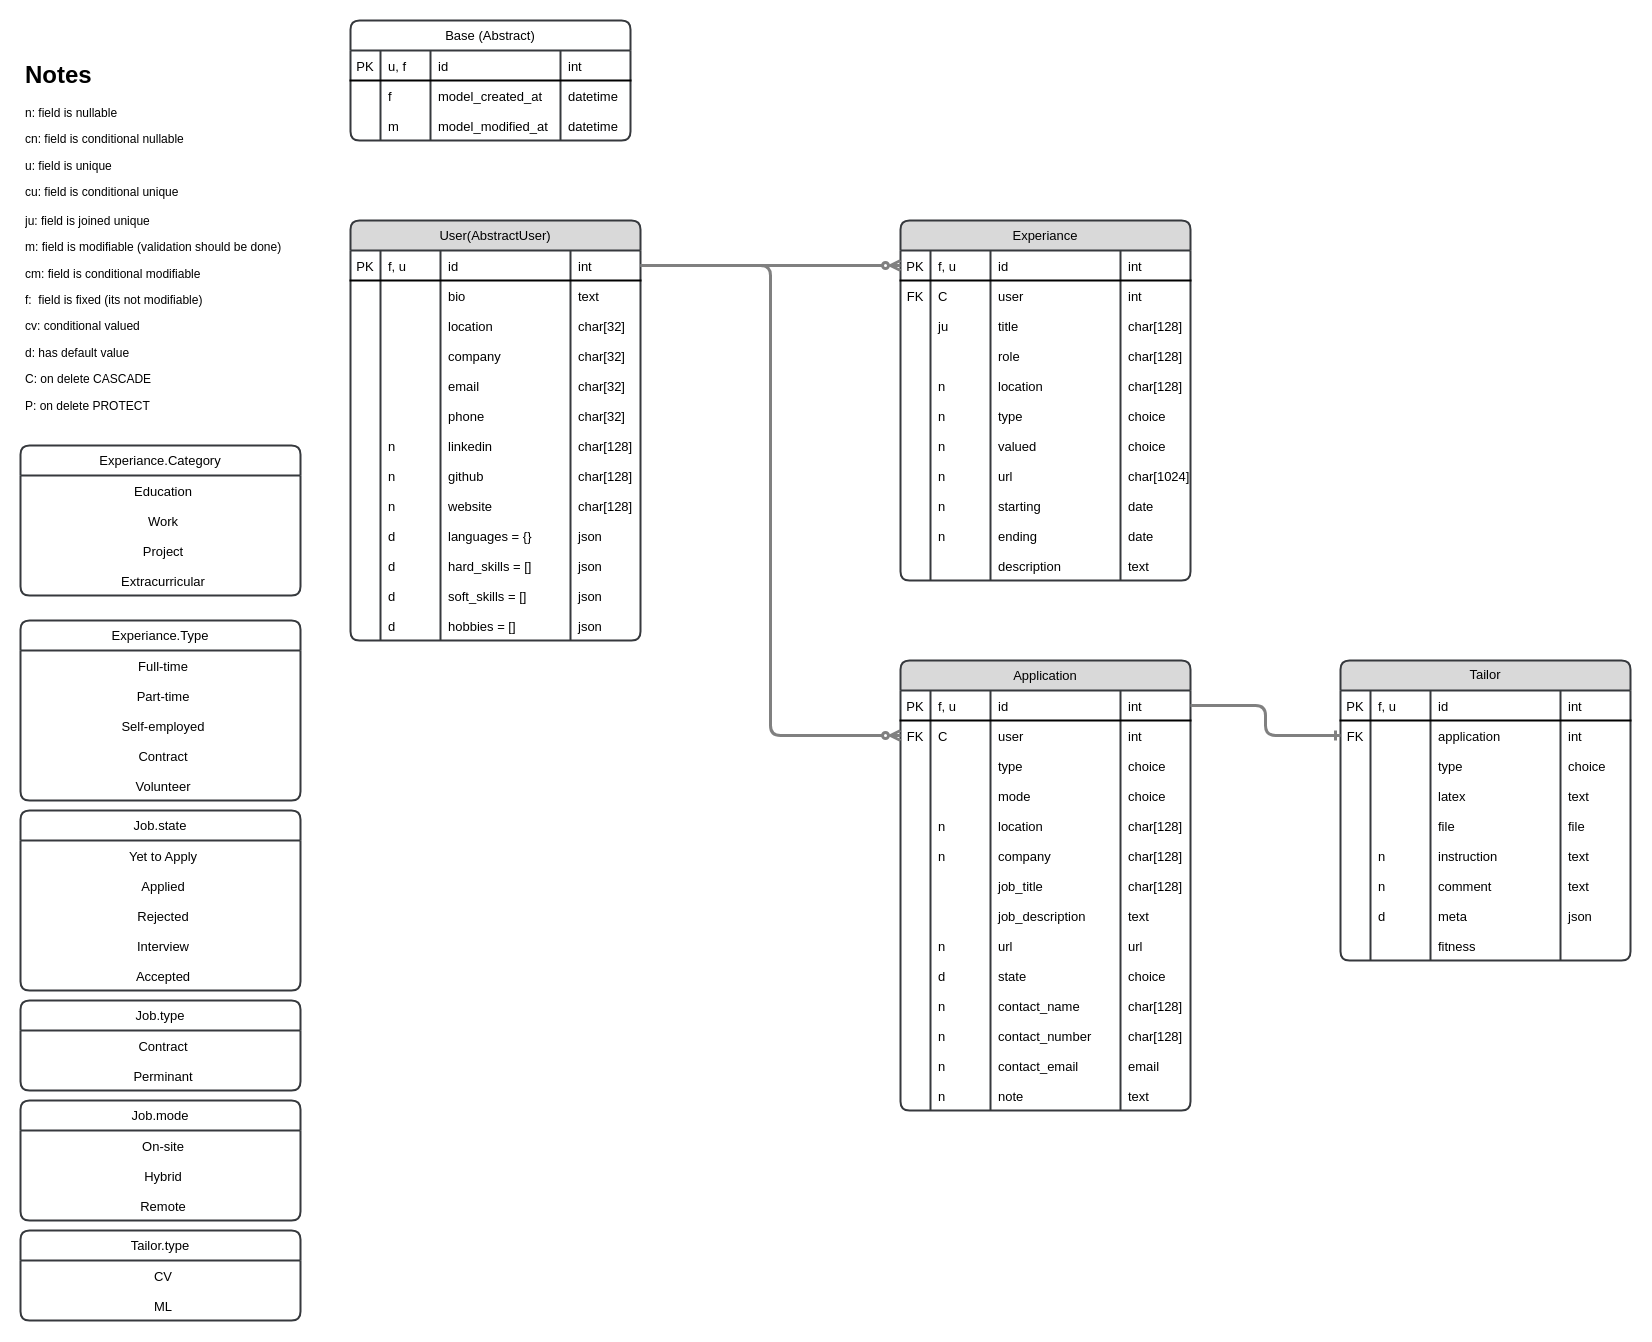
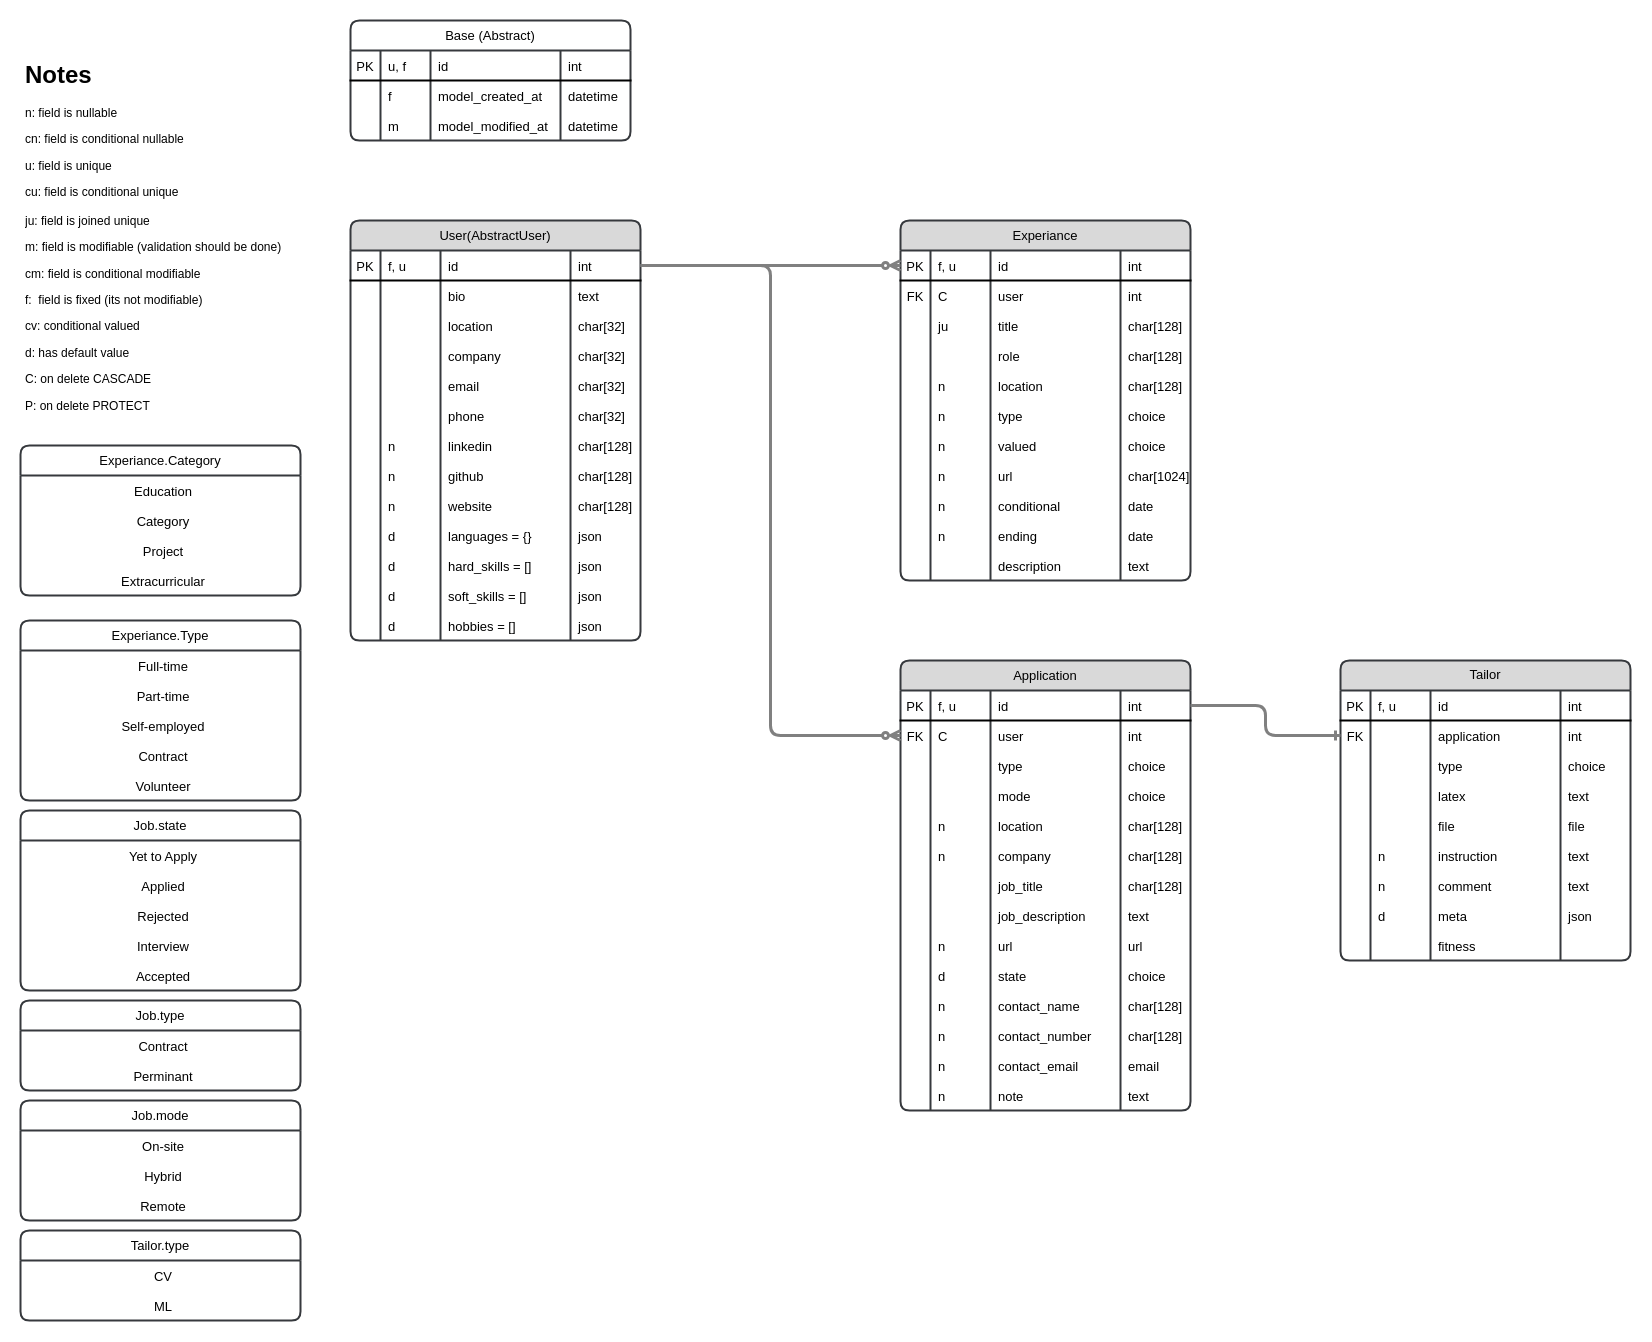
node "starting": label "starting" -> "conditional"
node "Work": label "Work" -> "Category"
